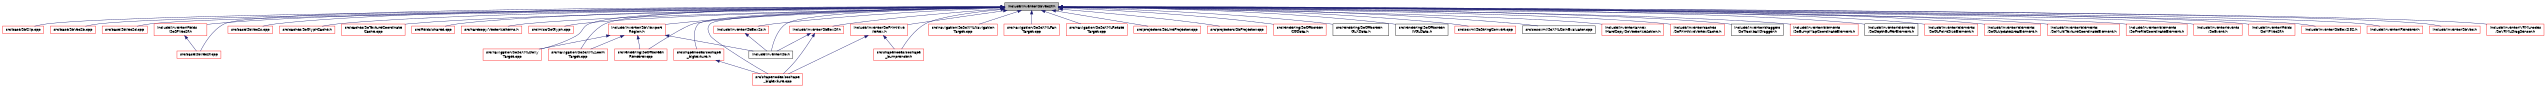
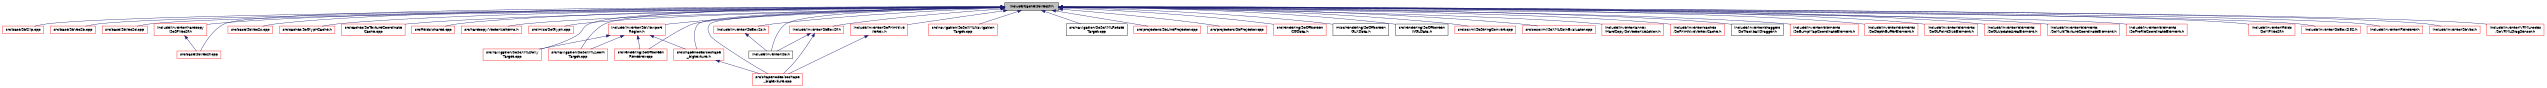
node "include/Inventor/SbVec2f.h": label "include/Inventor/SbVec2f.h" -> "include/Cache/SbVec2f.h"
node "include/Inventor/fields /SoSFVec2f.h": label "include/Inventor/fields /SoSFVec2f.h" -> "include/Inventor/hardcopy /SoSFVec2f.h"
node "src/navigation/SoScXMLPan Target.cpp": removed
node "src/navigation/SoScXMLRotate Target.cpp": color red -> black
node "src/rendering/SoOffscreen GLXData.h": label "src/rendering/SoOffscreen GLXData.h" -> "misc/rendering/SoOffscreen GLXData.h"
node "src/soscxml/ScXMLCoinEvaluator.cpp": color black -> red
node "include/Inventor/elements /SoDepthBufferElement.h": color black -> red
node "include/Inventor/events /SoEvent.h": removed
edge "include/Inventor/Sb.h" -> "include/Inventor/SbViewport Region.h": now "src/shapenodes/soshape _bigtexture.h" -> "include/Inventor/SbViewport Region.h"
node "src/shapenodes/soshape _bumprender.h": removed
